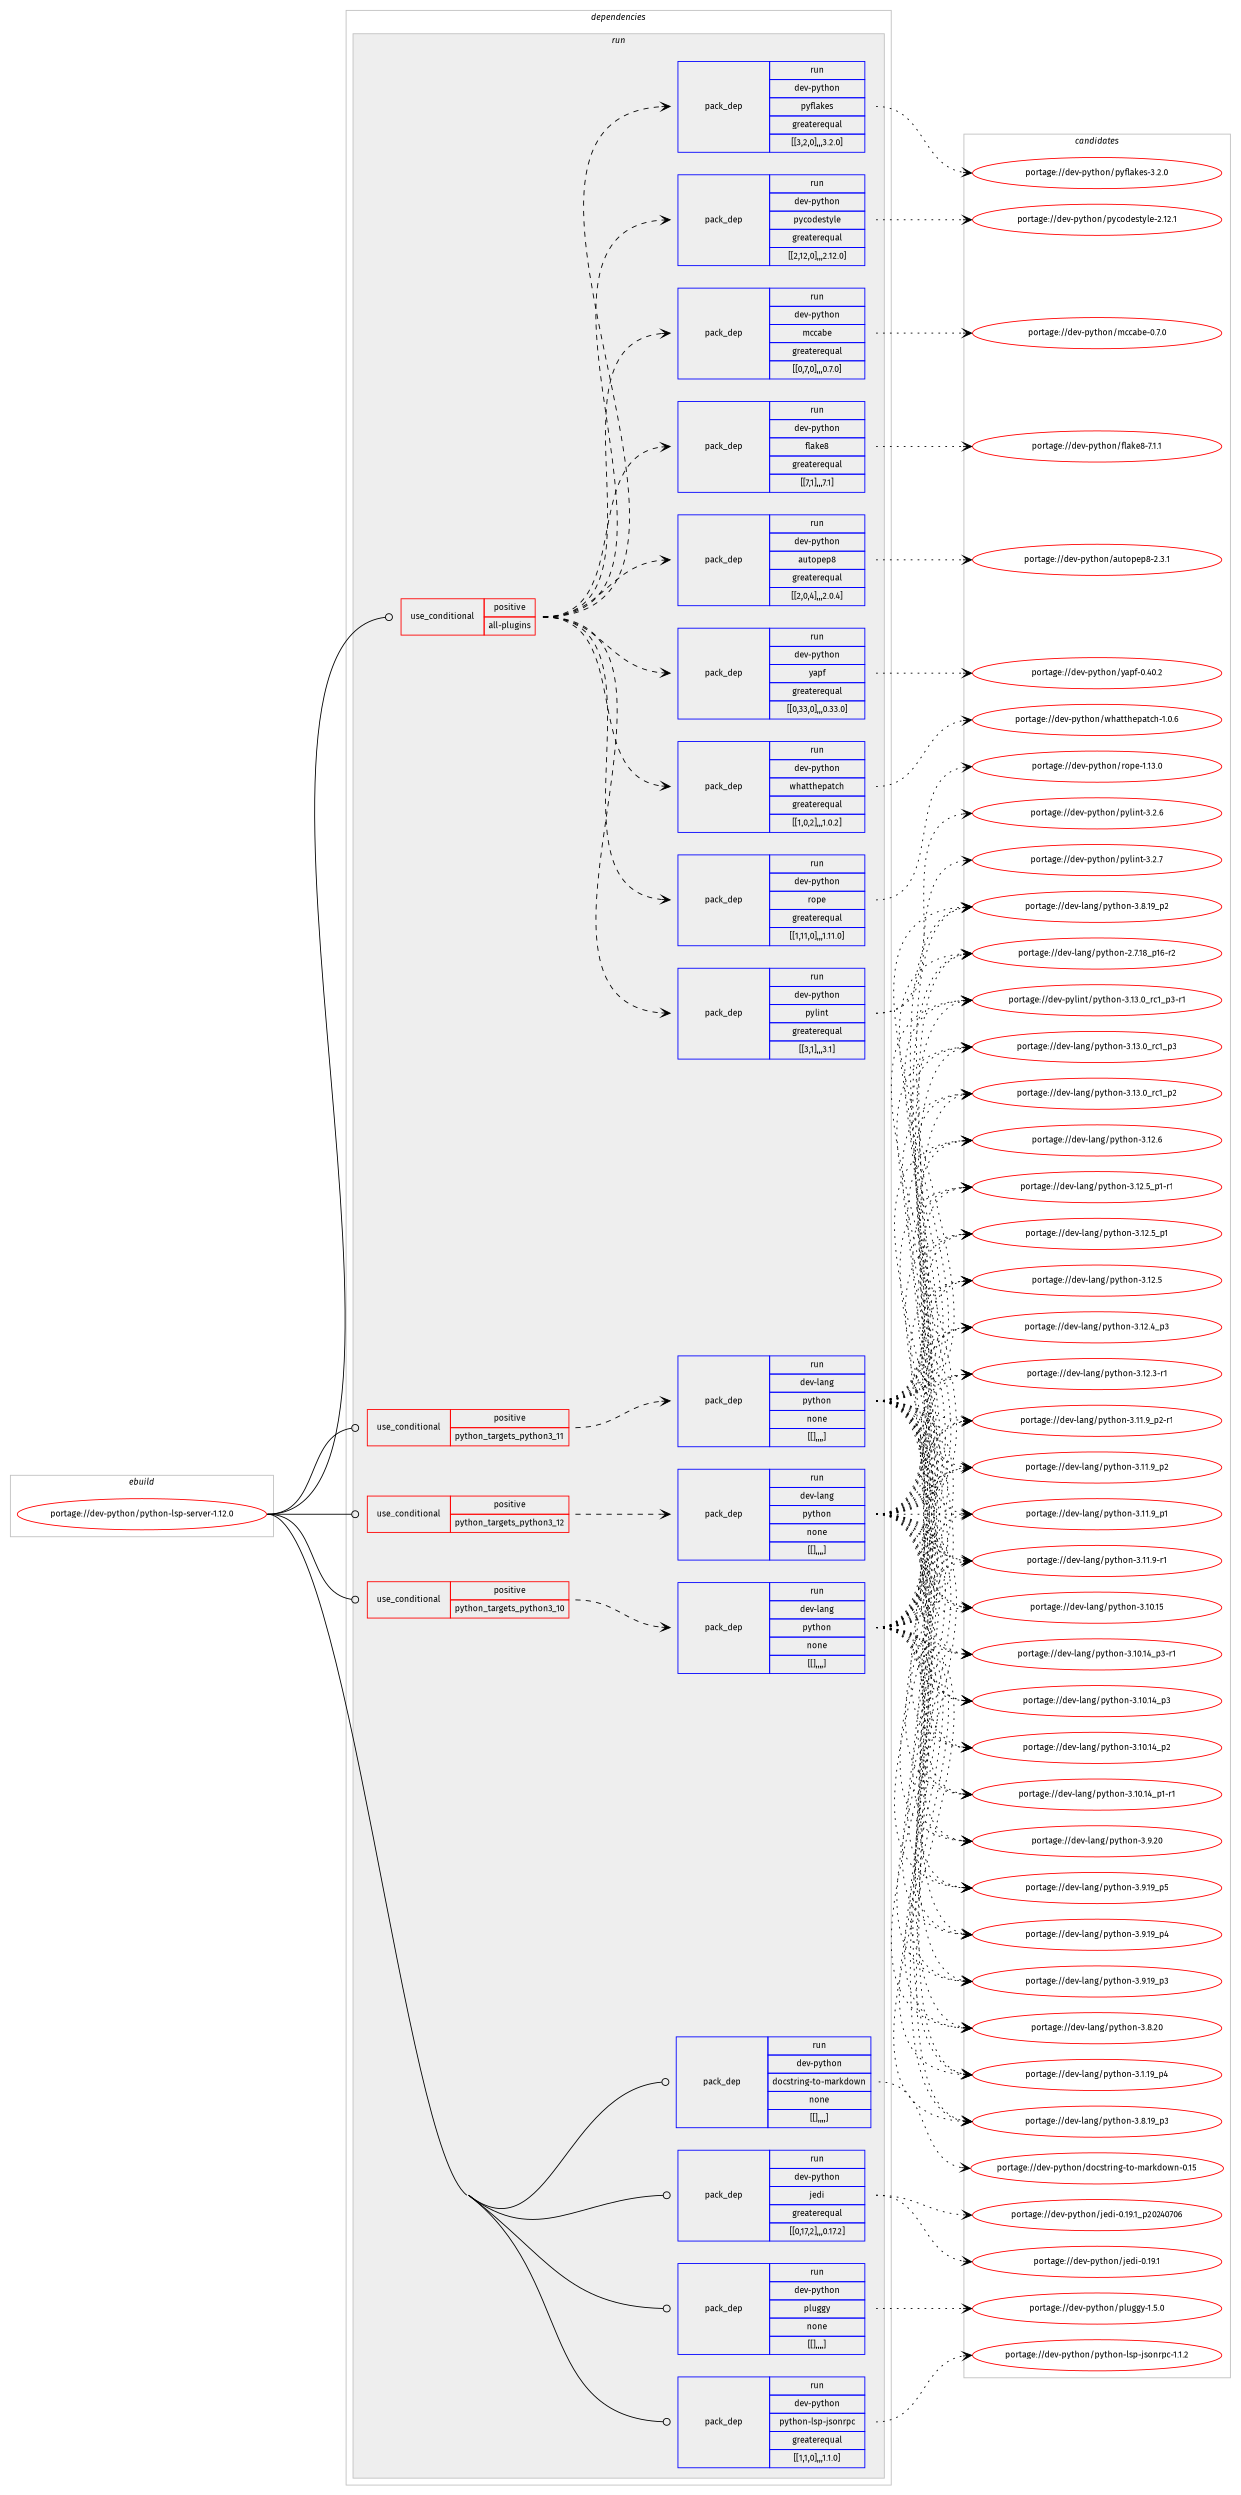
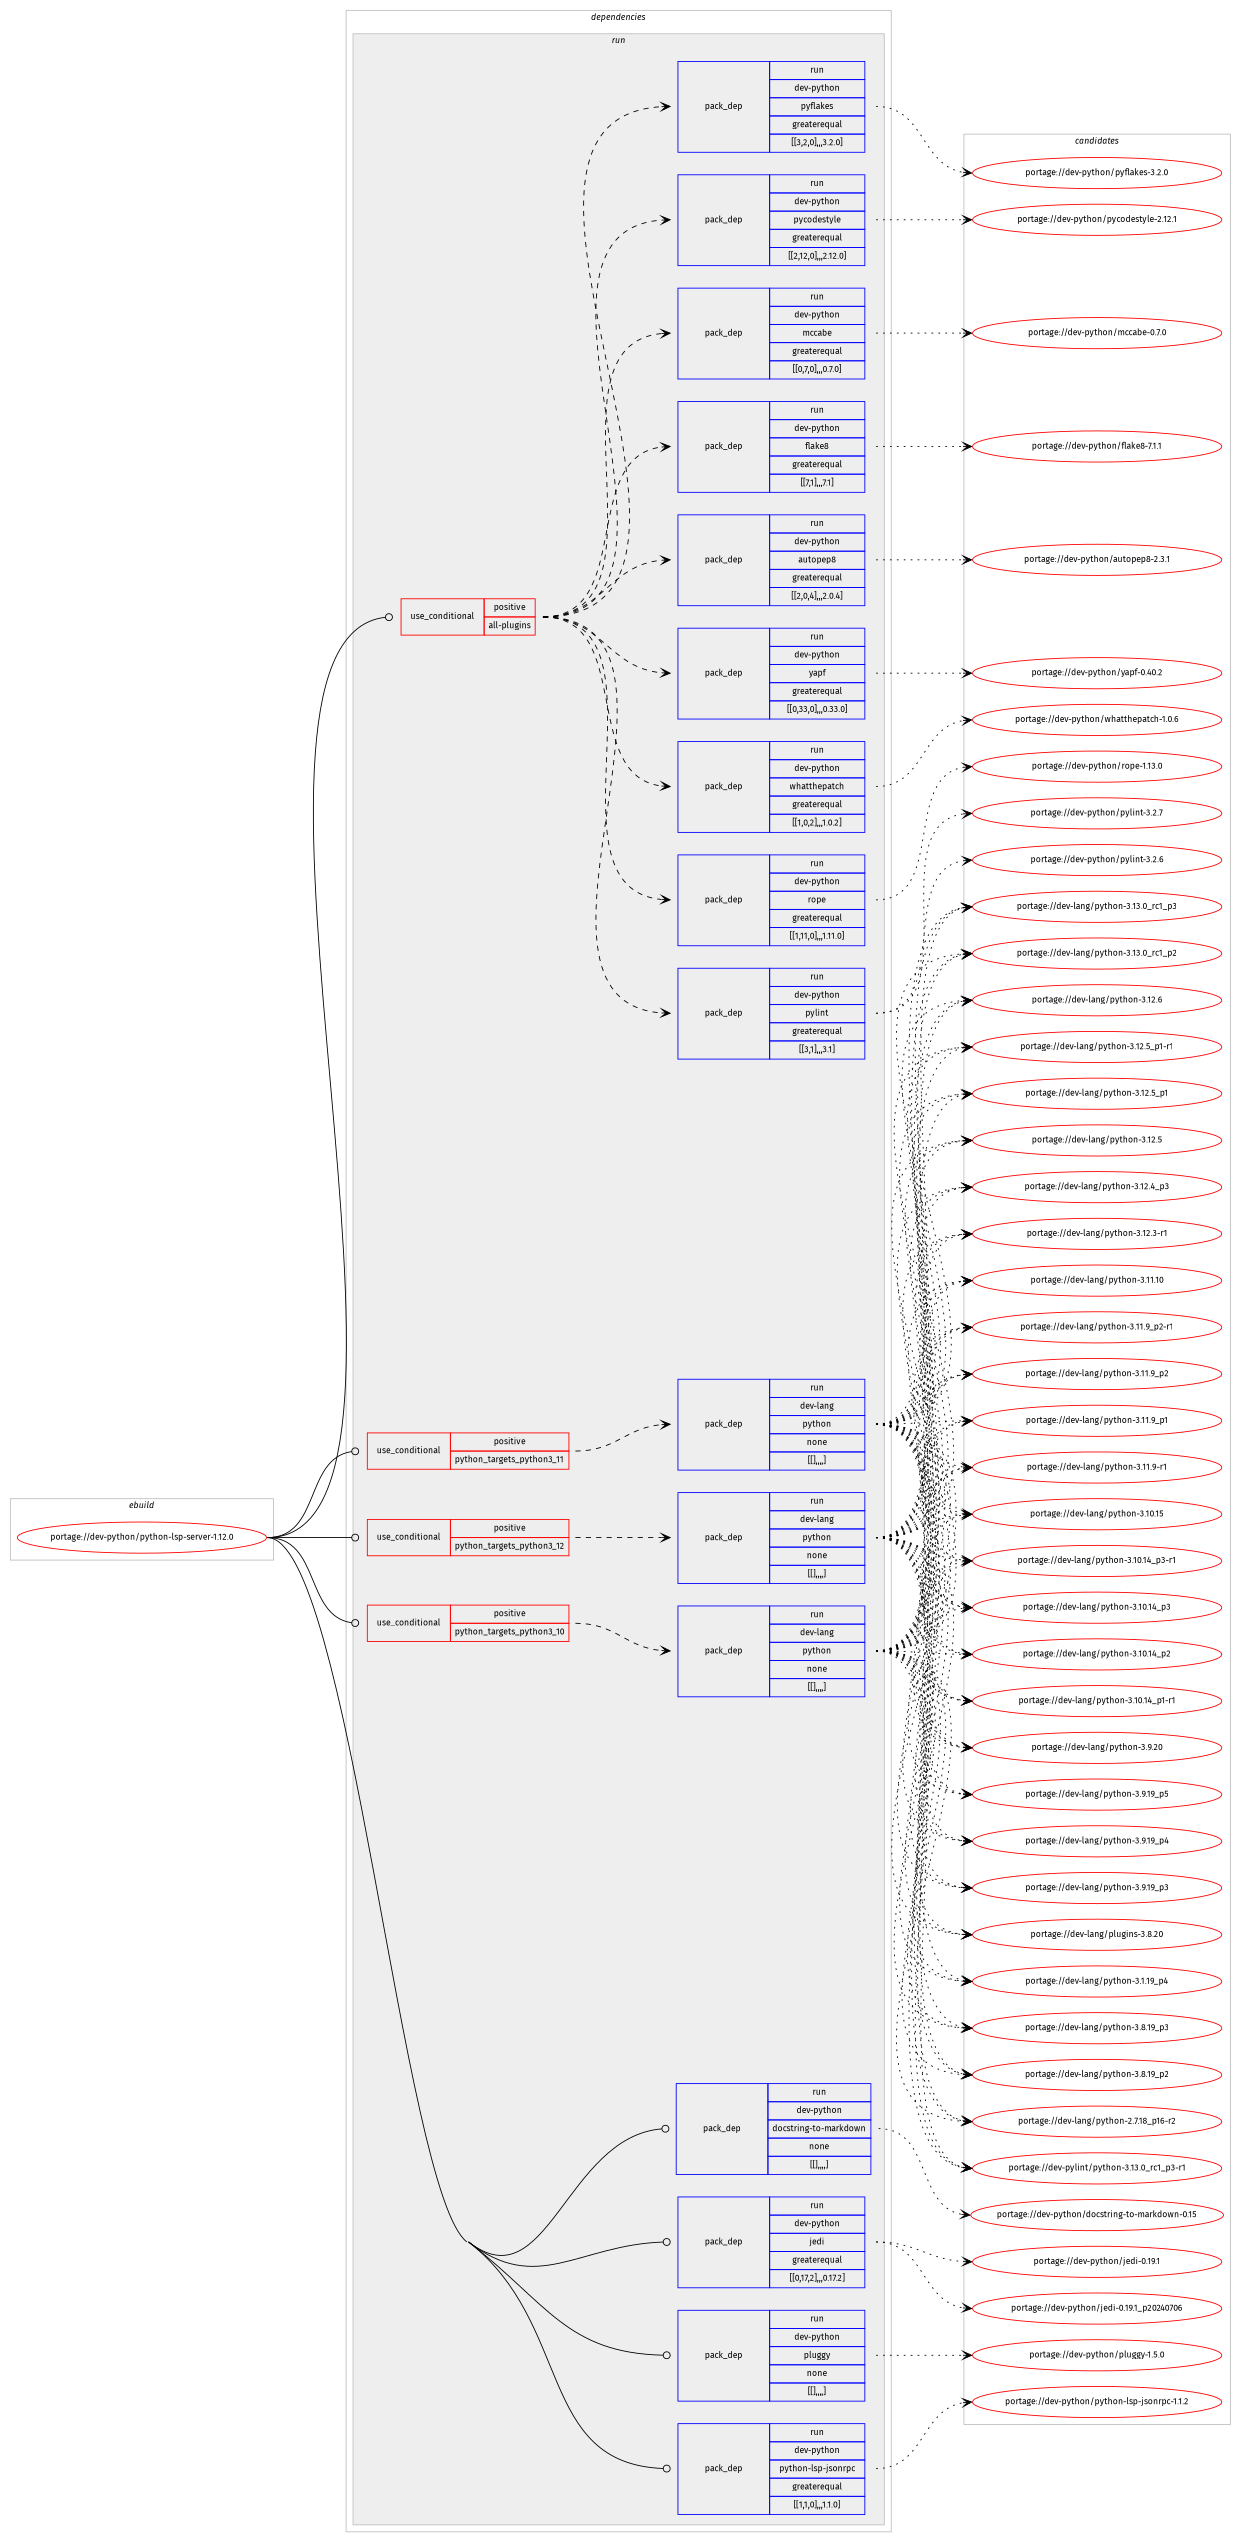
node "portage://dev-lang/python-3.11.10": added
node "portage://dev-lang/python-3.8.20": label "portage://dev-lang/python-3.8.20" -> "portage://dev-lang/plugins-3.8.20"
